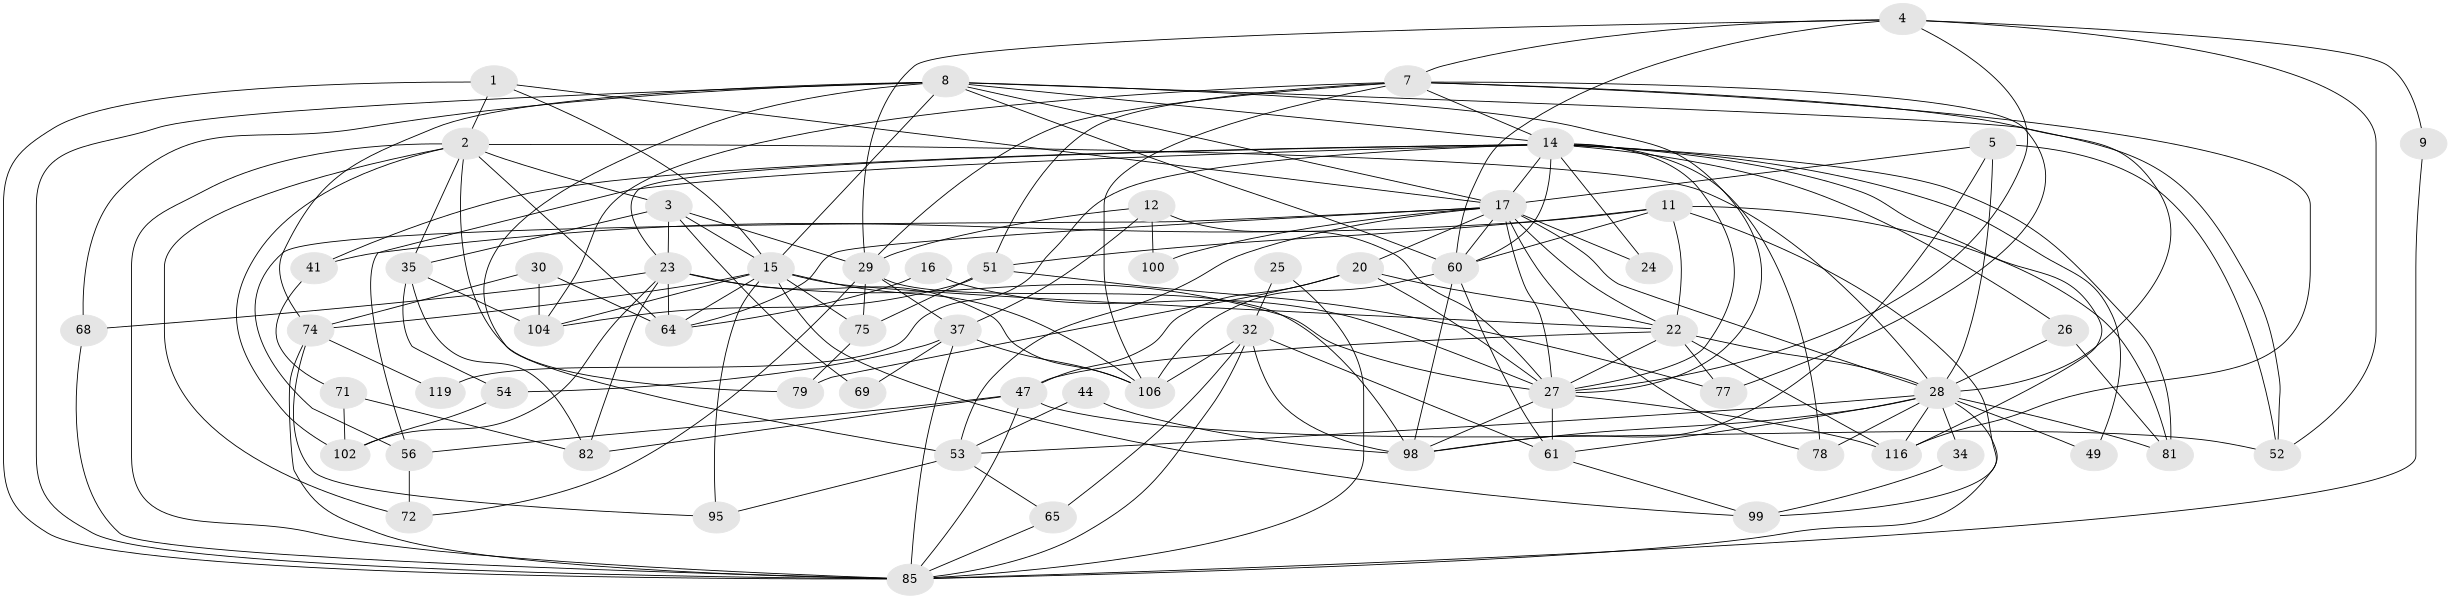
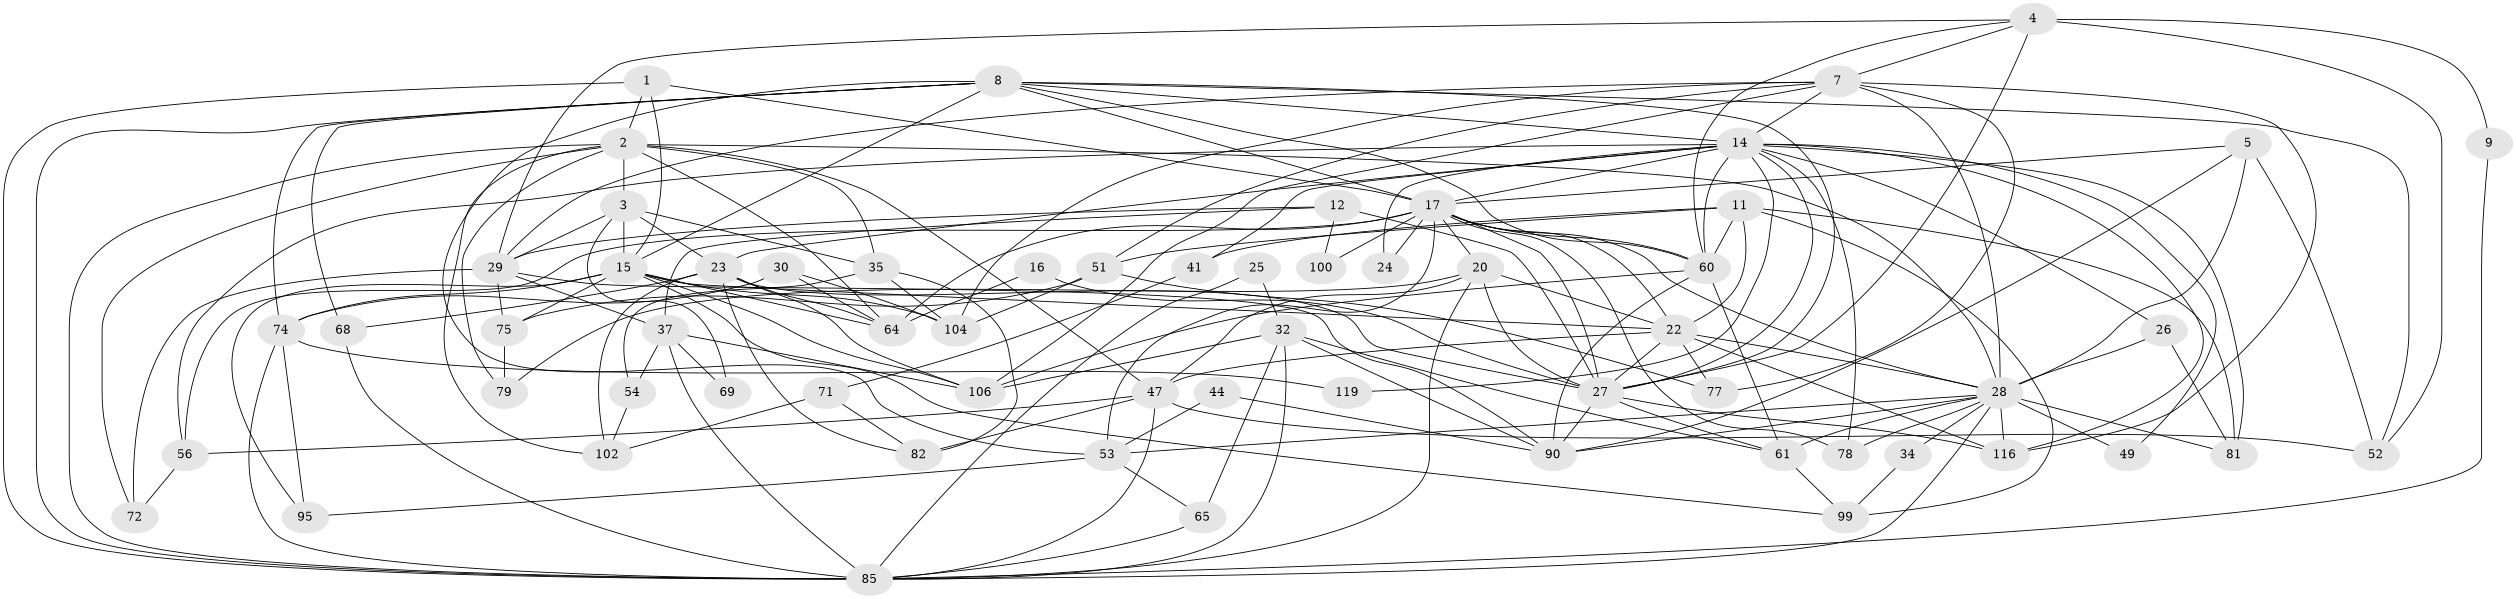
edge "2" -- "47": added
node "98": label "98" -> "90"
edge "20" -- "85": added
